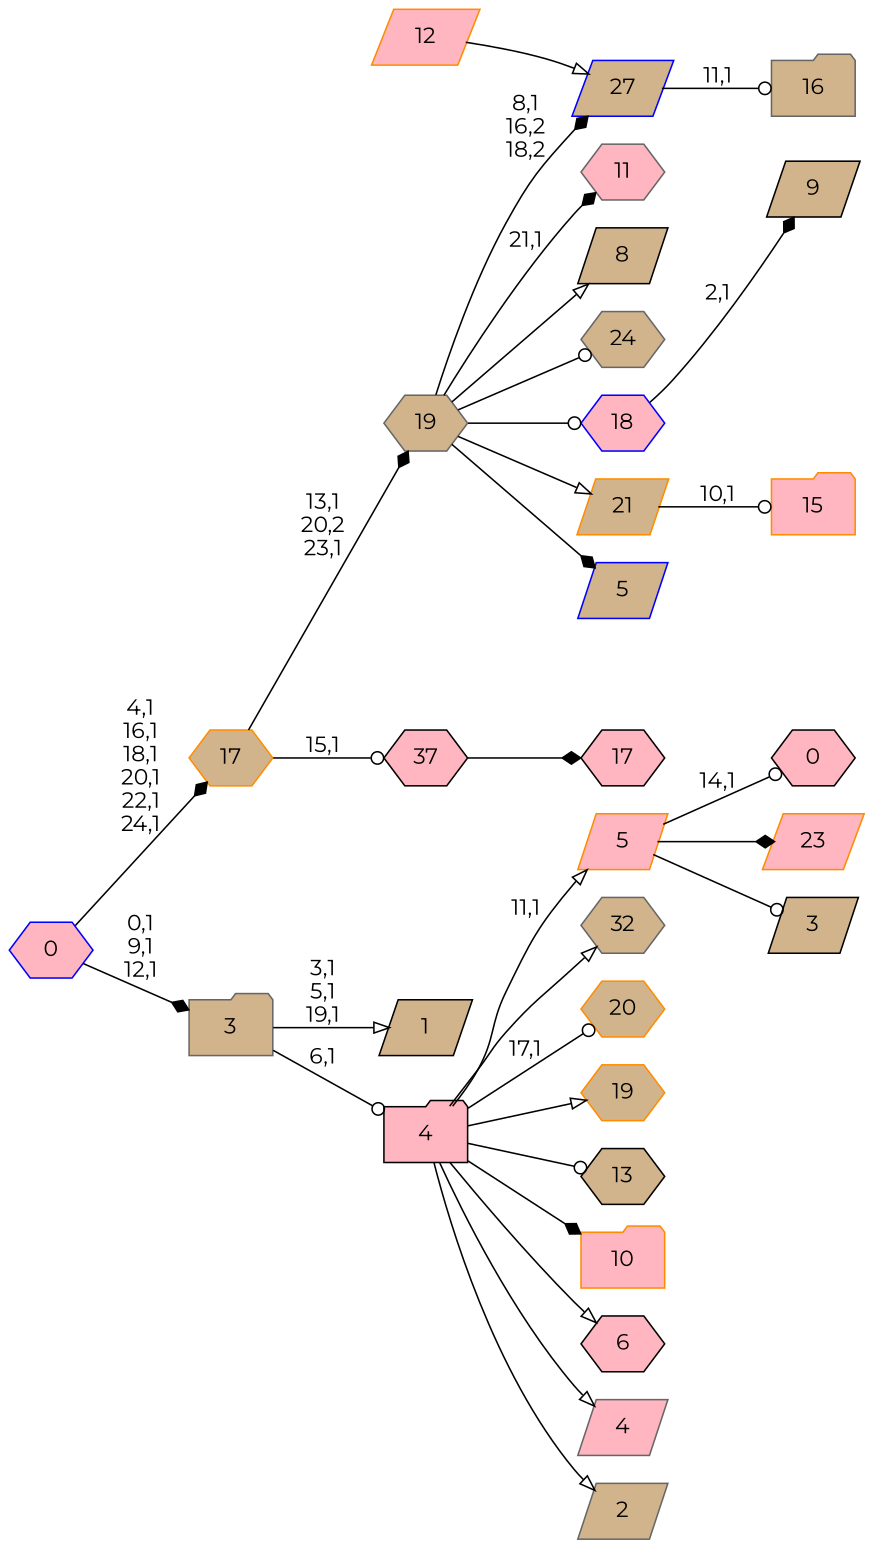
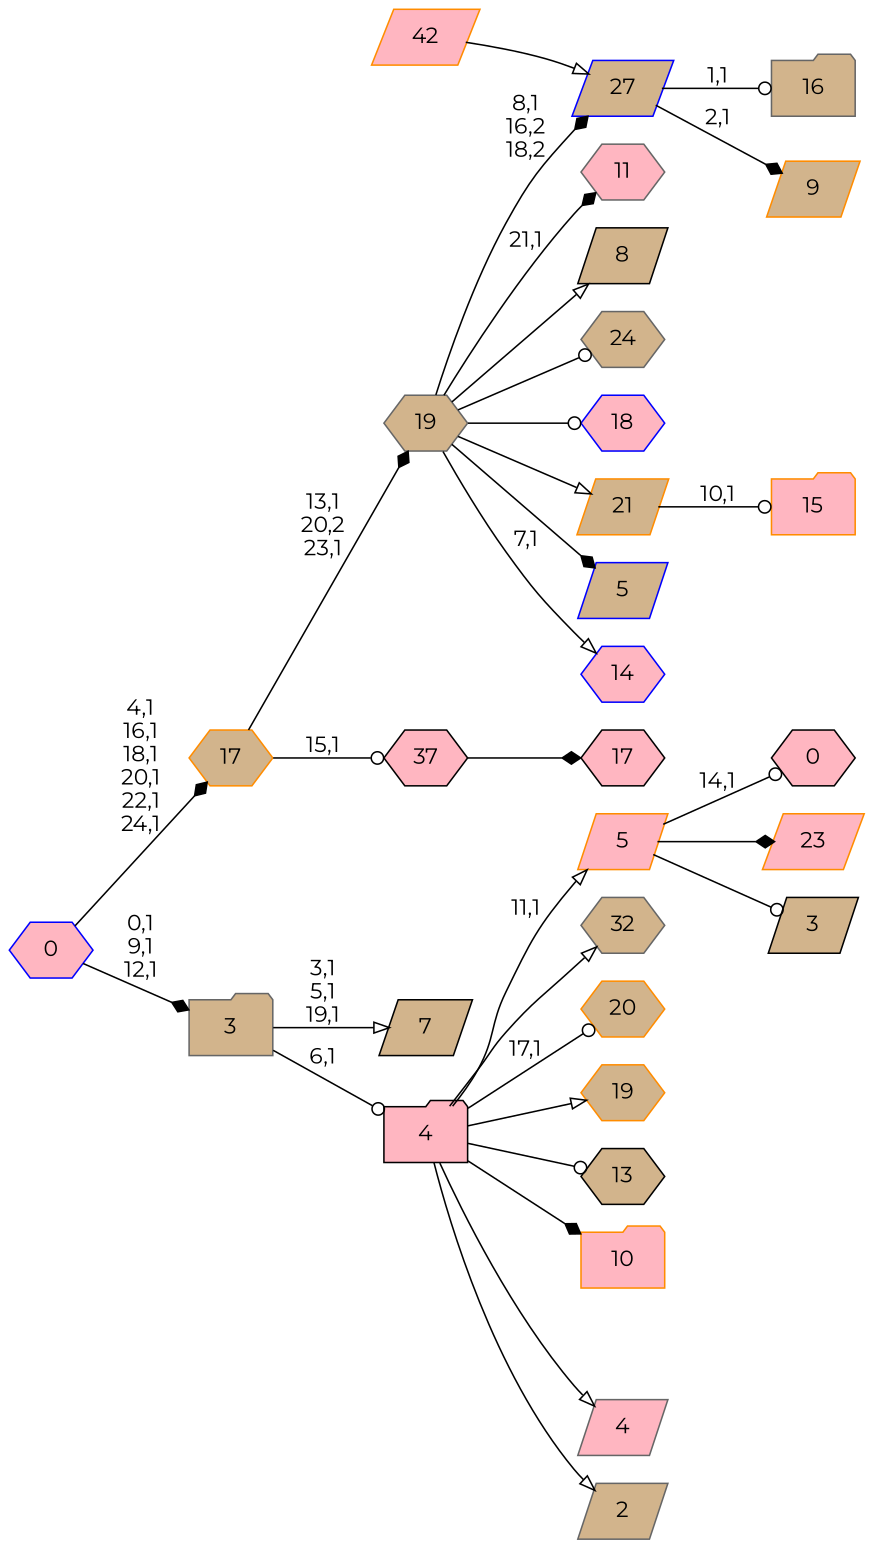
node "12": label "12" -> "42"
edge "27" -> "16": label "11,1" -> "1,1"
node "9": color black -> darkorange
edge "18" -> "9": now "27" -> "9"
node "14": added
node "1": label "1" -> "7"
node "6": removed
